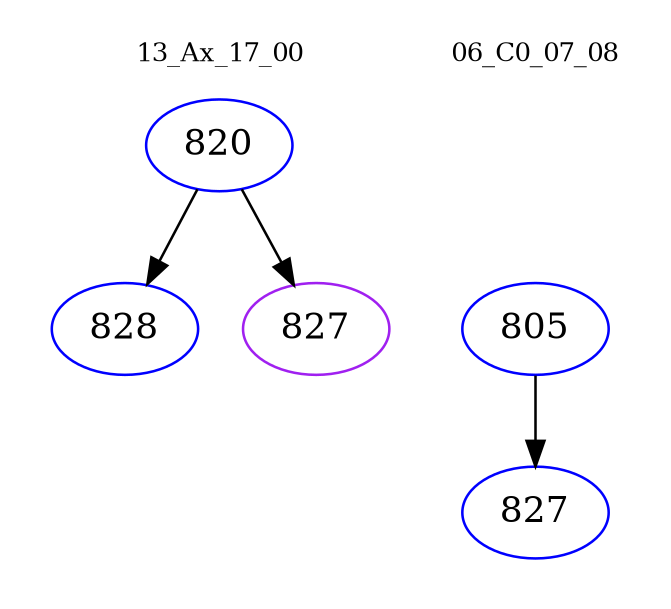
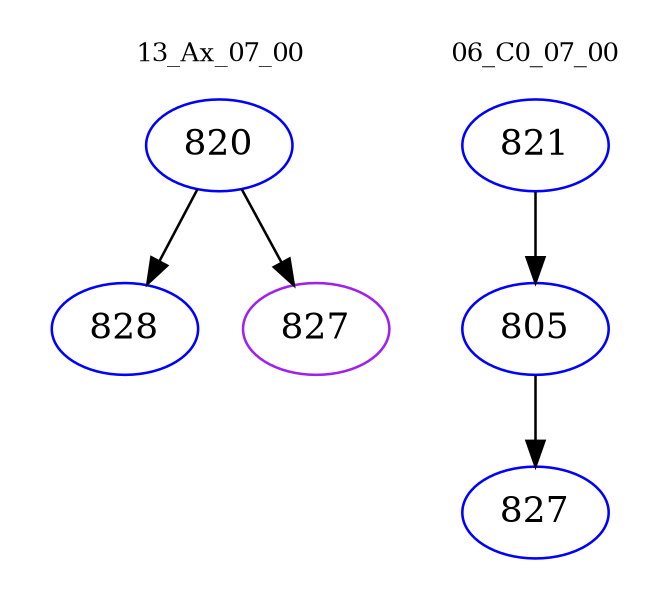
cluster "13_Ax_17_00": label "13_Ax_17_00" -> "13_Ax_07_00"
cluster "06_C0_07_08": label "06_C0_07_08" -> "06_C0_07_00"
node "821": added
